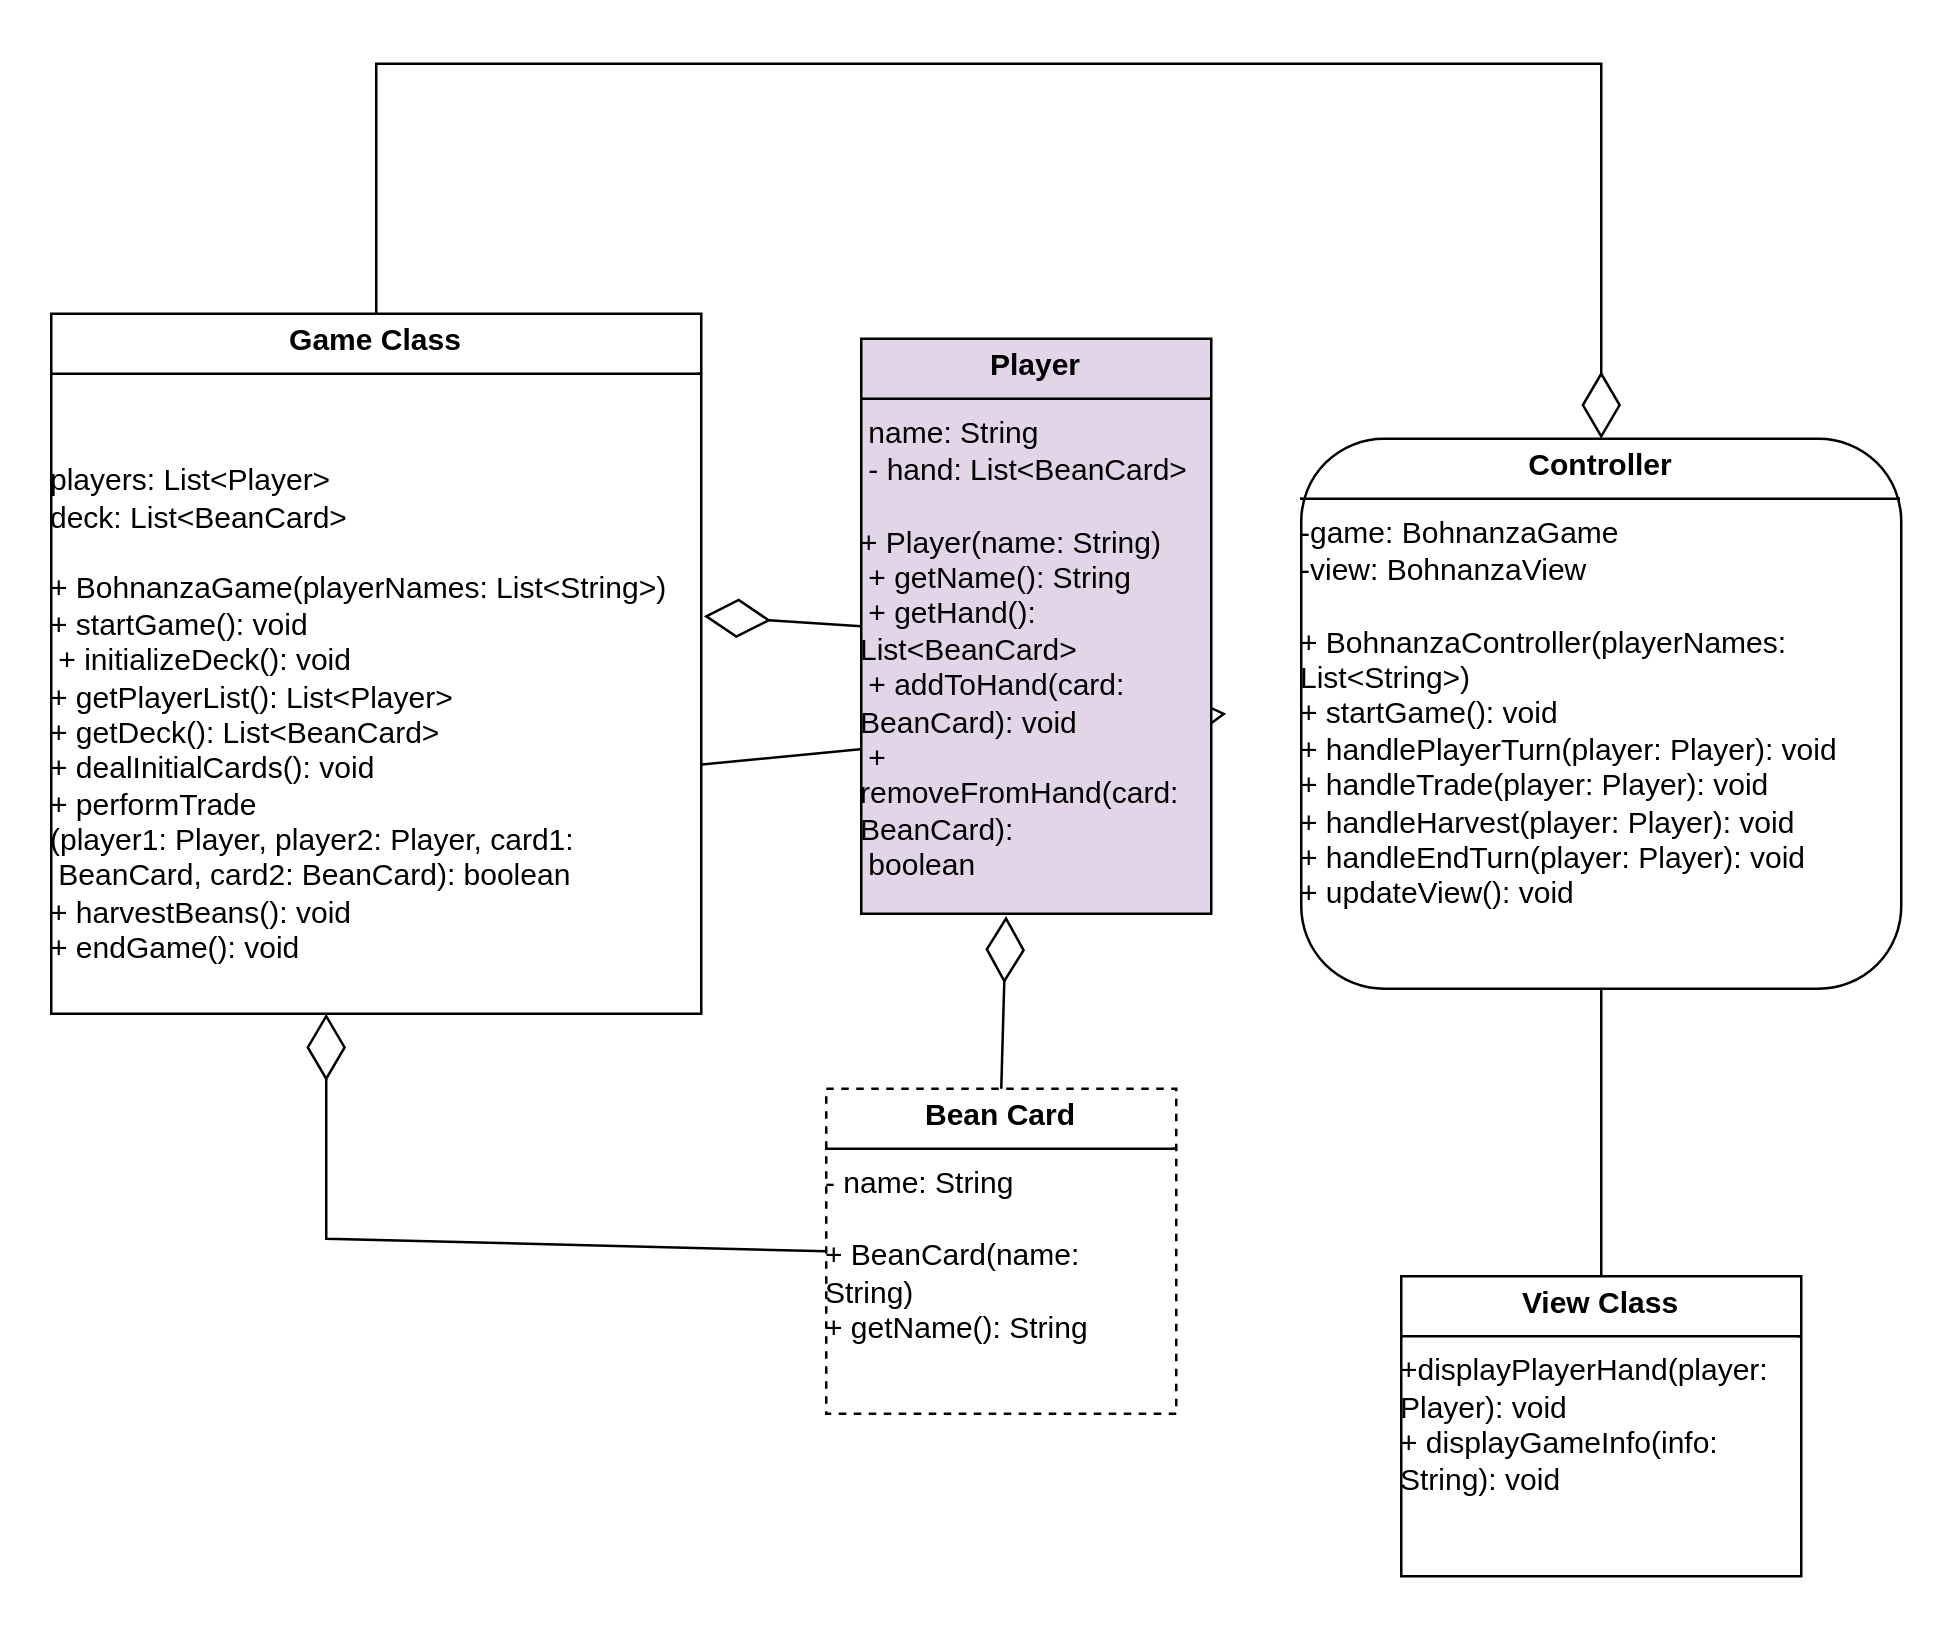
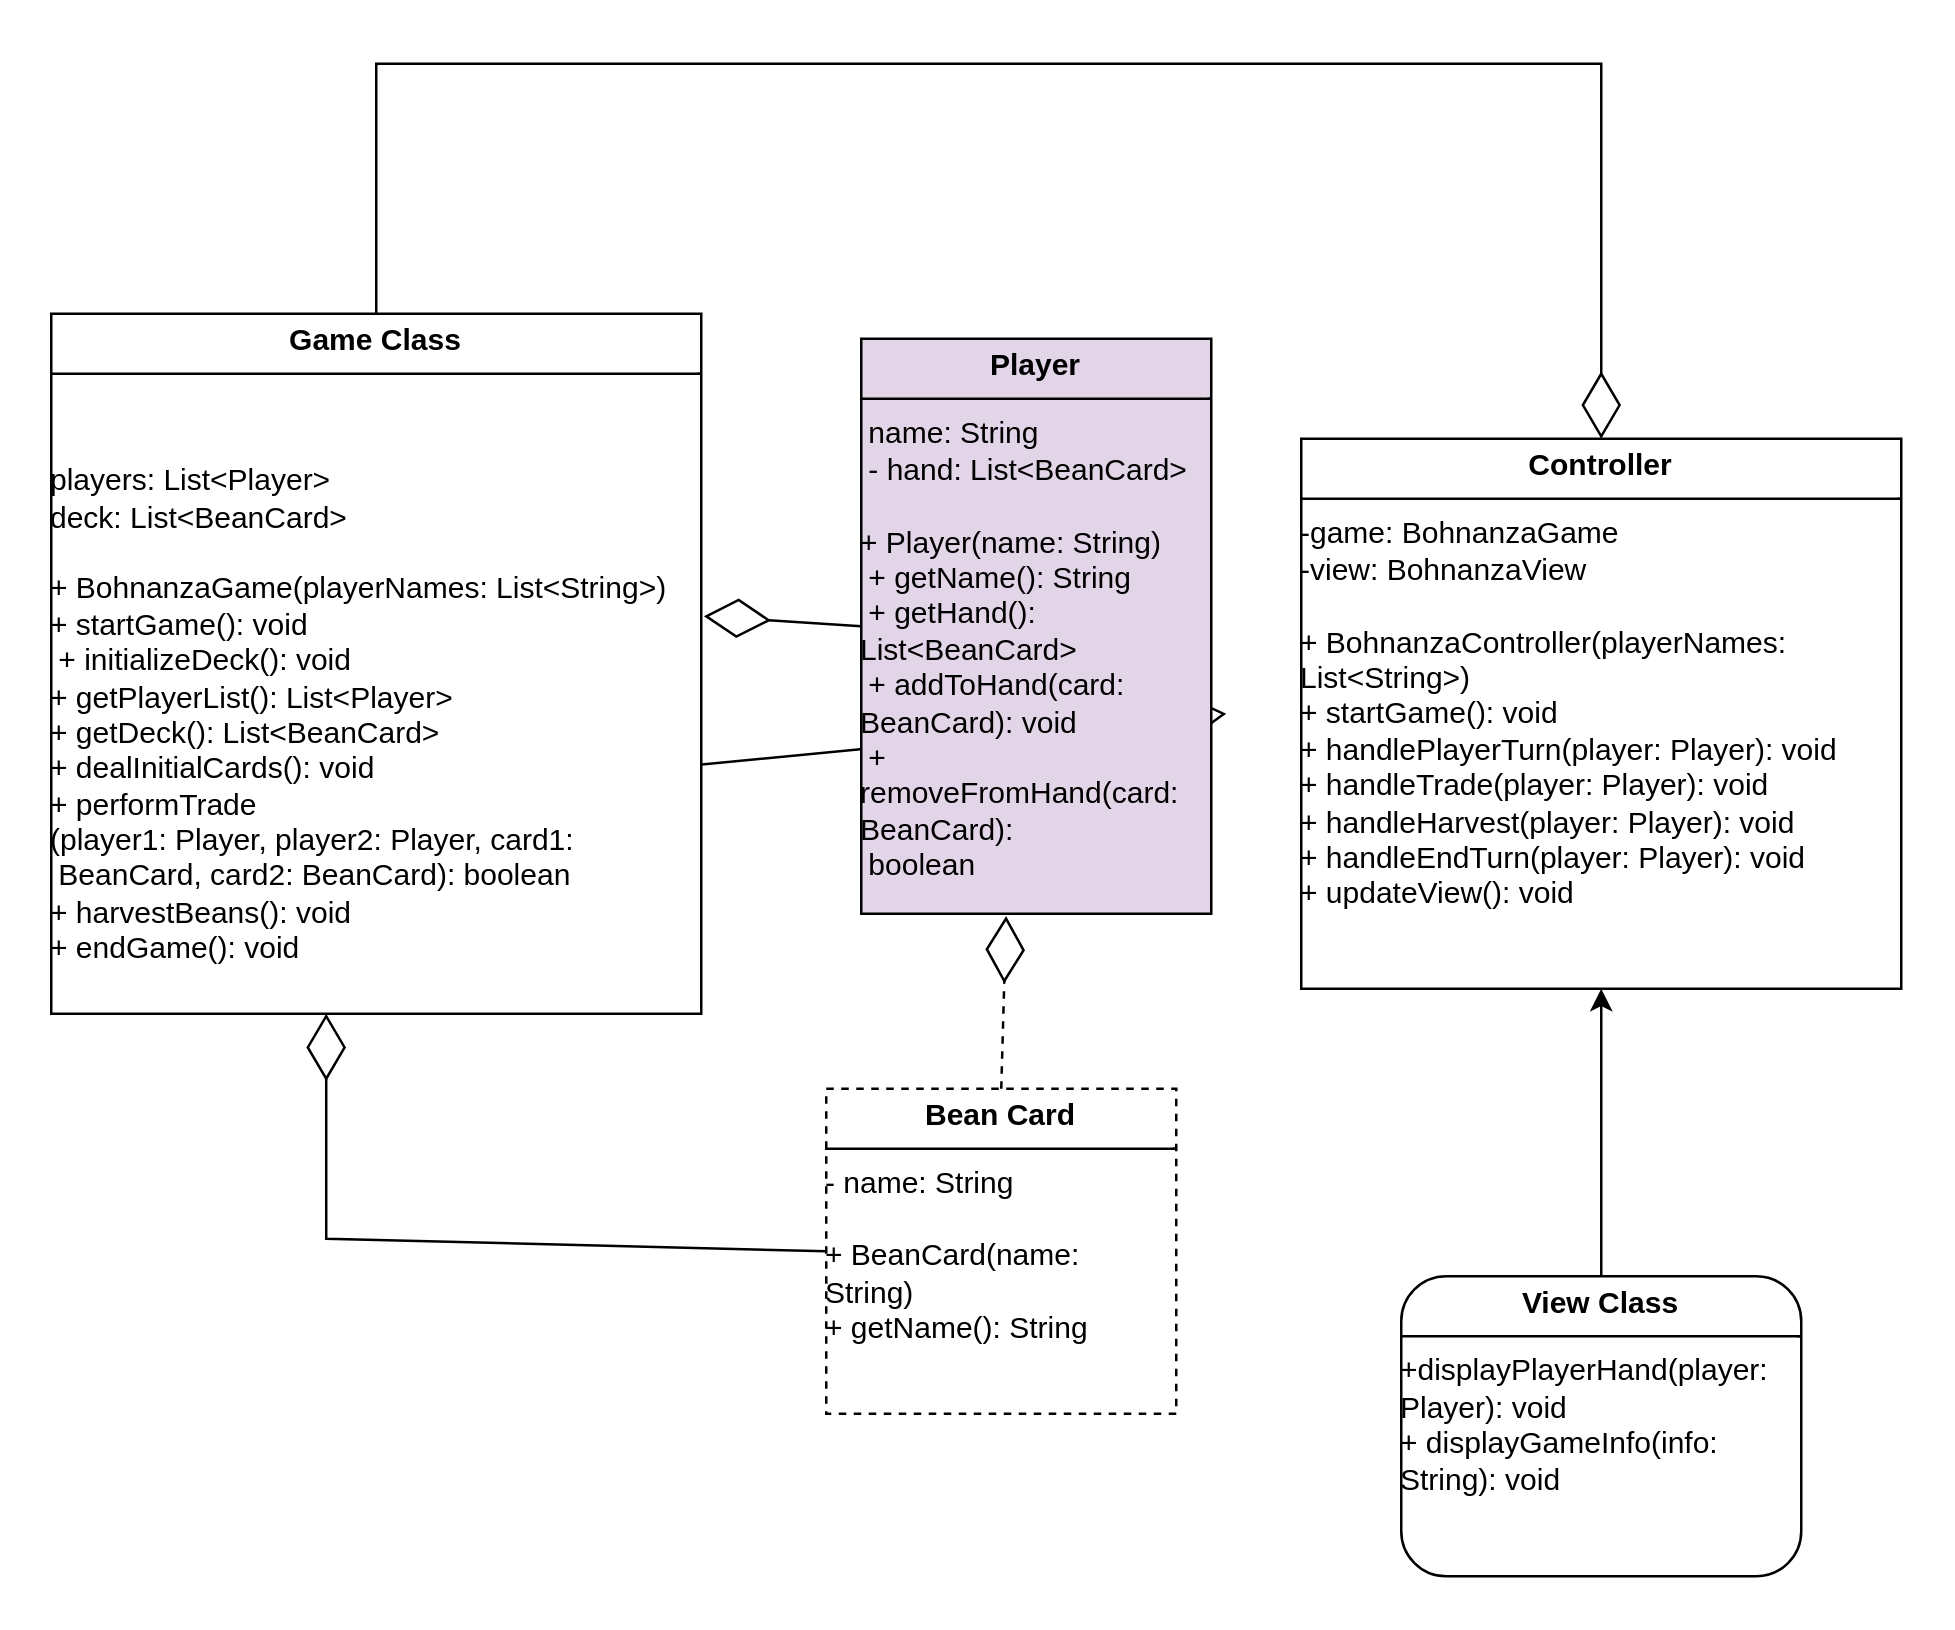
node "Controller -game: BohnanzaGame -view: BohnanzaView + BohnanzaController(playerNames: List<String>) + startGame(): void + handlePlayerTurn(player: Player): void + handleTrade(player: Player): void + handleHarvest(player: Player): void + handleEndTurn(player: Player): void + updateView(): void": shape rounded rectangle -> rectangle
edge "Controller -game: BohnanzaGame -view: BohnanzaView + BohnanzaController(playerNames: List<String>) + startGame(): void + handlePlayerTurn(player: Player): void + handleTrade(player: Player): void + handleHarvest(player: Player): void + handleEndTurn(player: Player): void + updateView(): void" -- "View Class +displayPlayerHand(player: Player): void + displayGameInfo(info: String): void": arrowhead none -> classic
edge "Bean Card - name: String + BeanCard(name: String) + getName(): String" -> "Player name: String - hand: List<BeanCard> + Player(name: String) + getName(): String + getHand(): List<BeanCard> + addToHand(card: BeanCard): void + removeFromHand(card: BeanCard): boolean": style solid -> dashed
node "View Class +displayPlayerHand(player: Player): void + displayGameInfo(info: String): void": shape rectangle -> rounded rectangle
